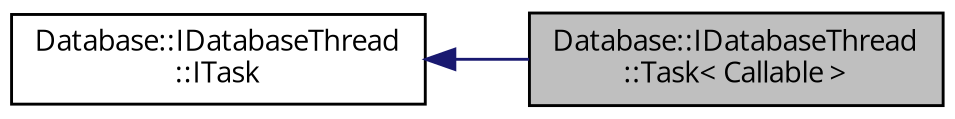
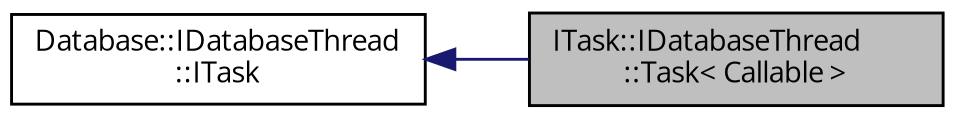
node "Database::IDatabaseThread ::Task< Callable >": label "Database::IDatabaseThread ::Task< Callable >" -> "ITask::IDatabaseThread ::Task< Callable >"
